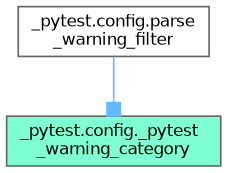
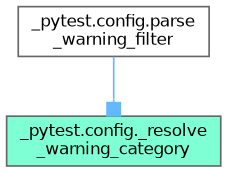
node "_pytest.config._pytest _warning_category": label "_pytest.config._pytest _warning_category" -> "_pytest.config._resolve _warning_category"
